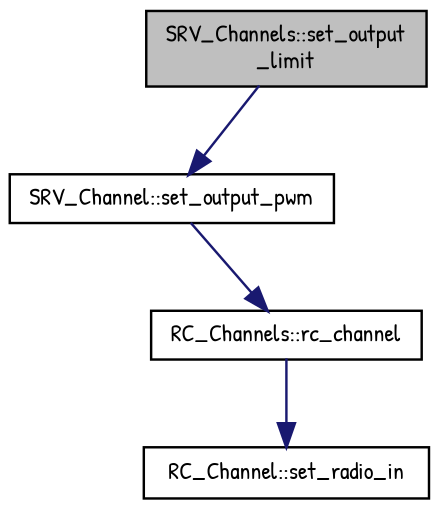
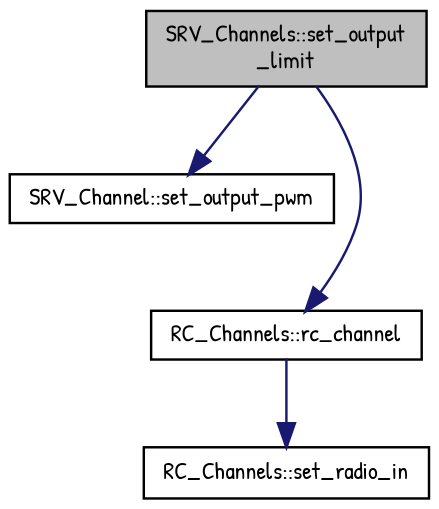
edge "SRV_Channel::set_output_pwm" -> "RC_Channels::rc_channel": now "SRV_Channels::set_output _limit" -> "RC_Channels::rc_channel"
node "RC_Channel::set_radio_in": label "RC_Channel::set_radio_in" -> "RC_Channels::set_radio_in"
